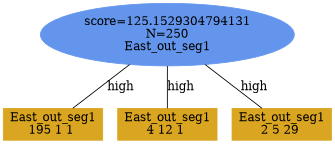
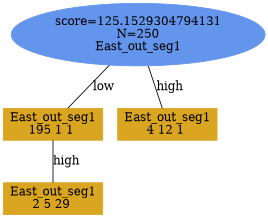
edge "score=125.1529304794131 N=250 East_out_seg1" -- "East_out_seg1 2 5 29": now "East_out_seg1 195 1 1" -- "East_out_seg1 2 5 29"
edge "score=125.1529304794131 N=250 East_out_seg1" -- "East_out_seg1 195 1 1": label "high" -> "low"
